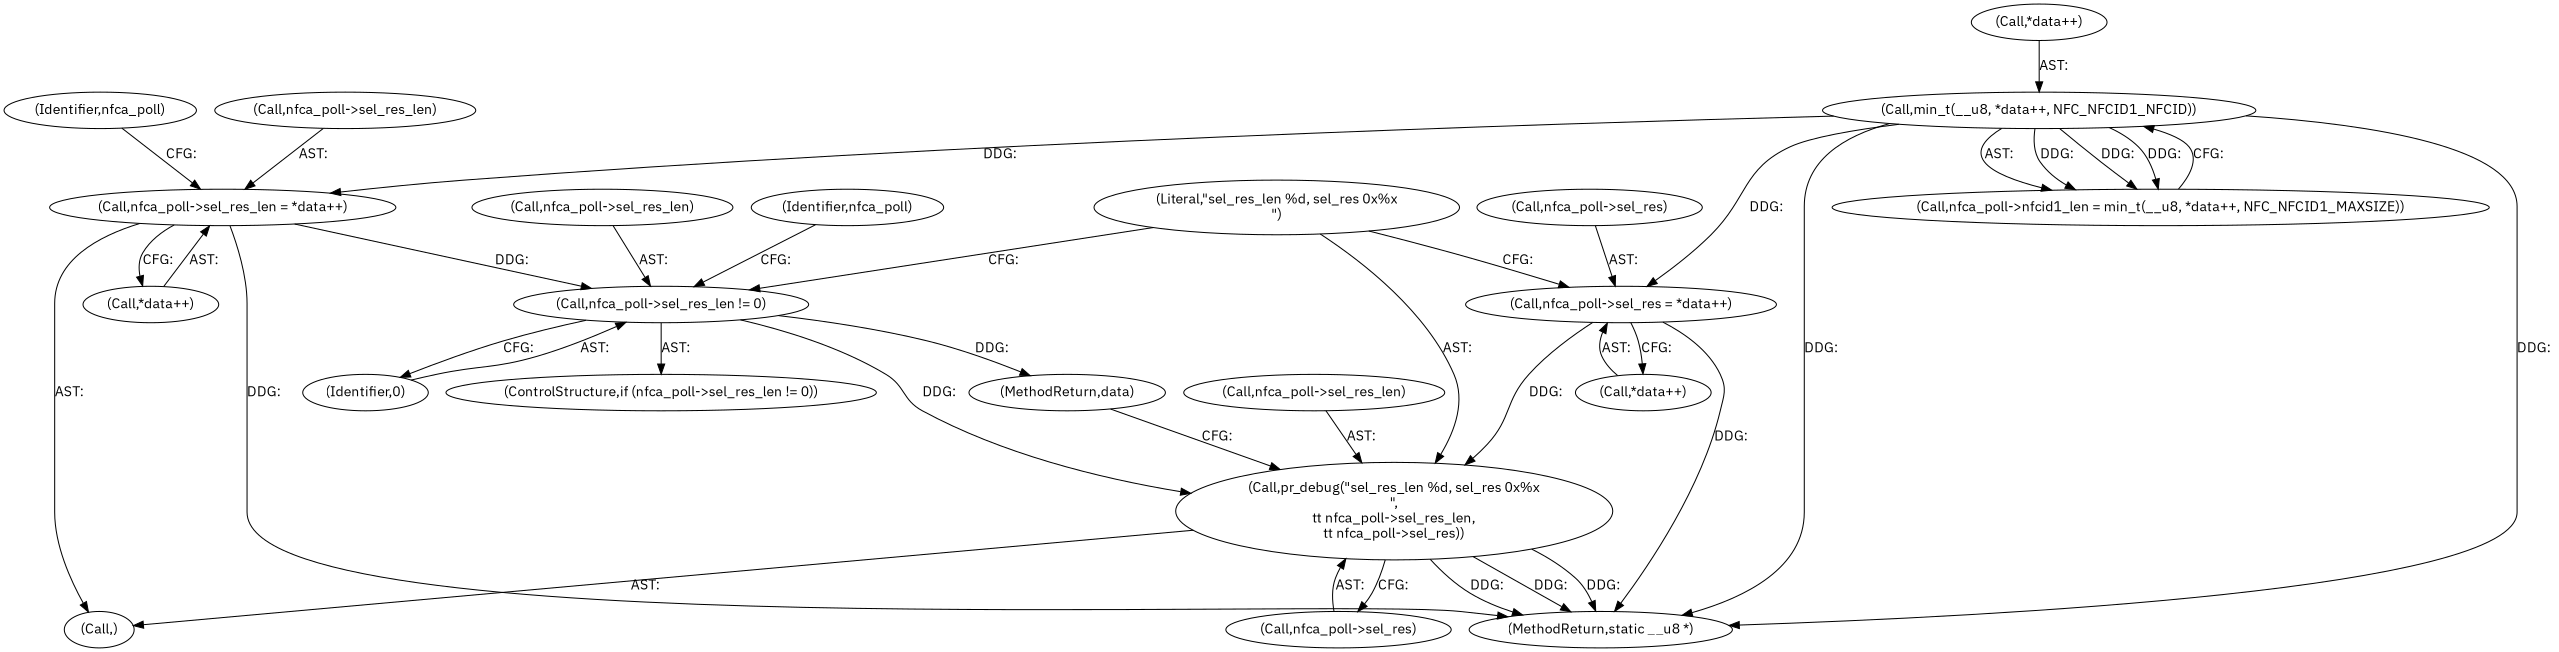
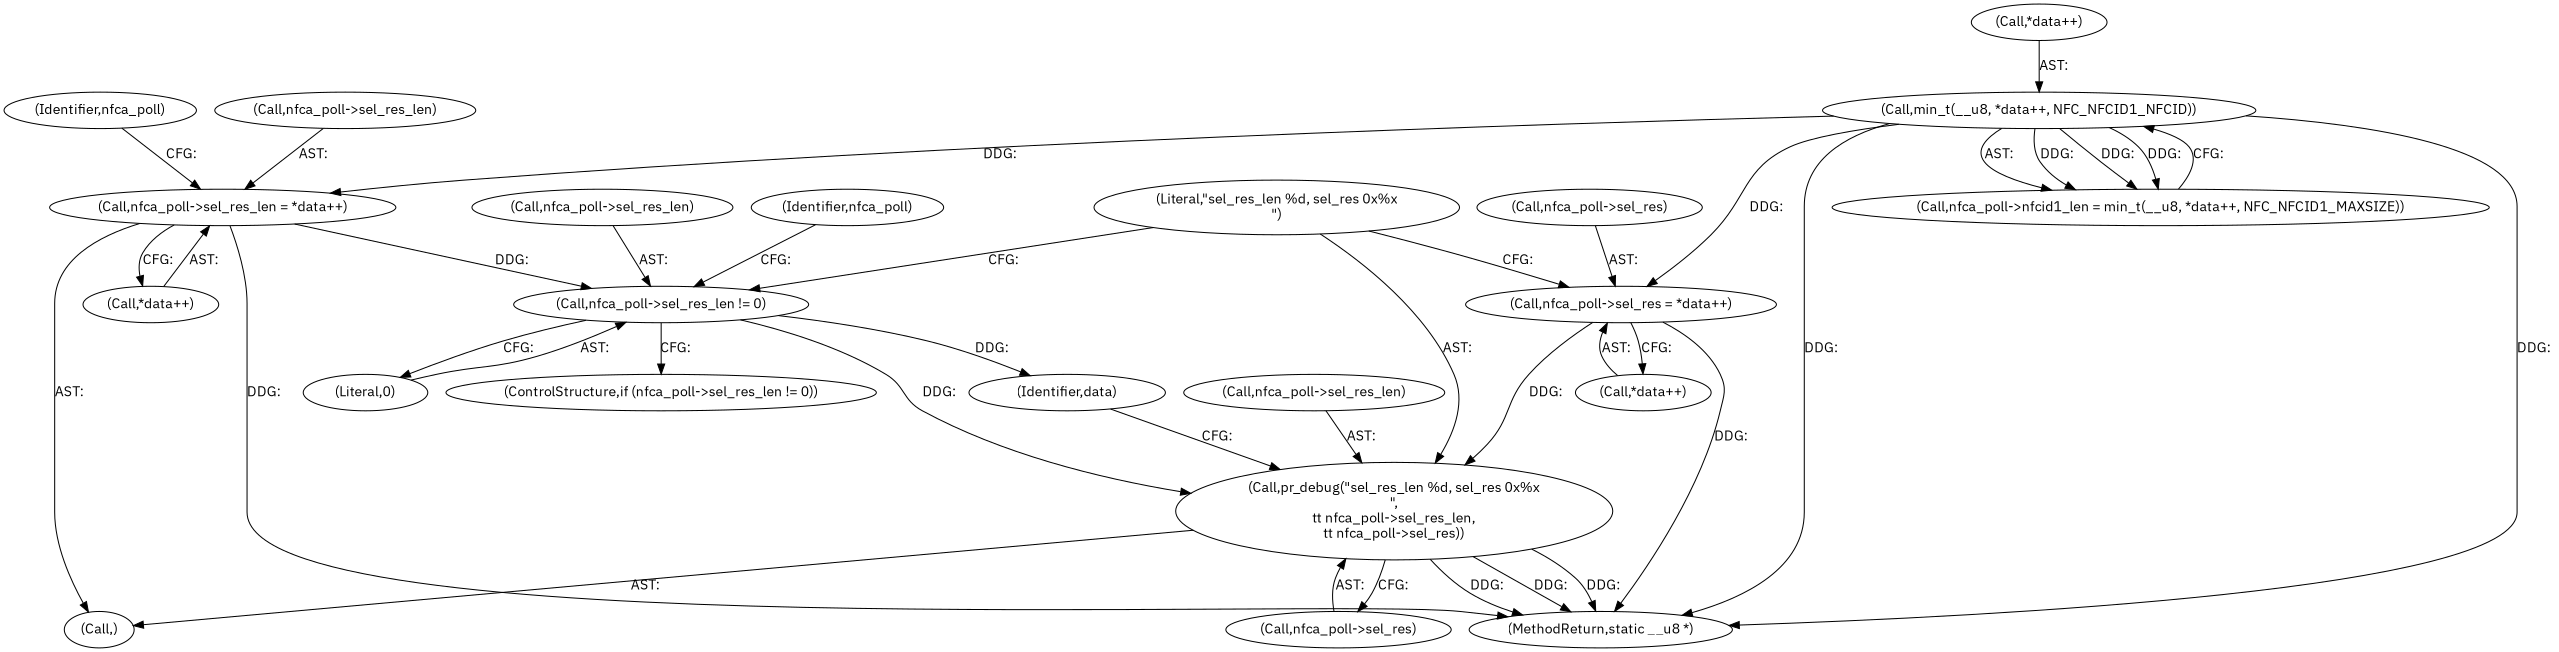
edge "(Call,nfca_poll->sel_res_len != 0)" -> "(ControlStructure,if (nfca_poll->sel_res_len != 0))": label "AST: " -> "CFG: "
node "(Identifier,0)": label "(Identifier,0)" -> "(Literal,0)"
node "(MethodReturn,data)": label "(MethodReturn,data)" -> "(Identifier,data)"
